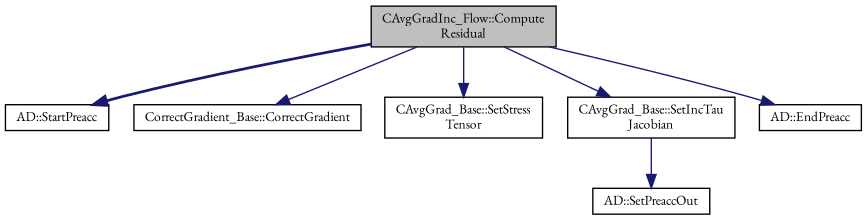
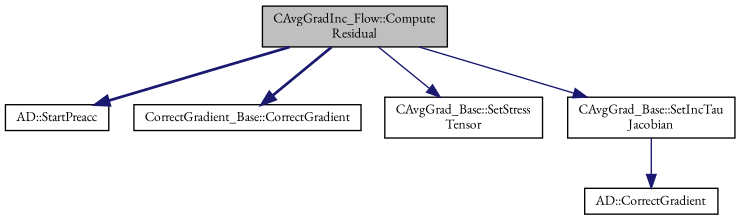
edge "CAvgGradInc_Flow::Compute Residual" -> "CorrectGradient_Base::CorrectGradient": style solid -> bold
node "AD::EndPreacc": removed
node "AD::SetPreaccOut": label "AD::SetPreaccOut" -> "AD::CorrectGradient"
